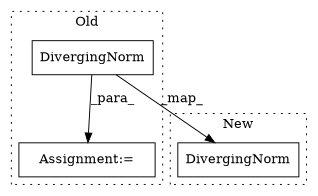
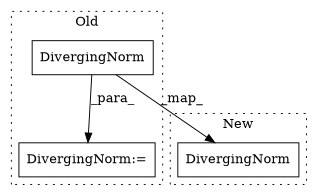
node "Assignment:=": label "Assignment:=" -> "DivergingNorm:="
